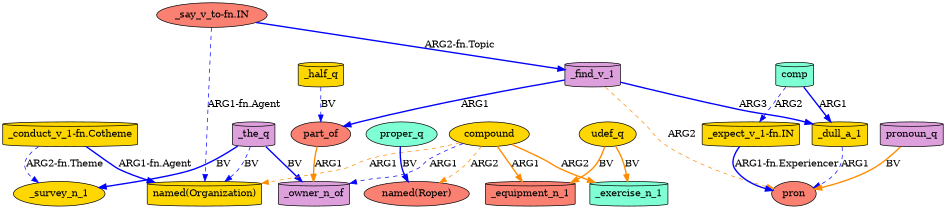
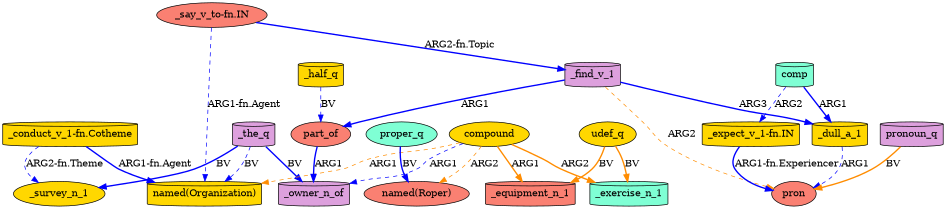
edge "part_of" -> "_owner_n_of": color darkorange -> blue
